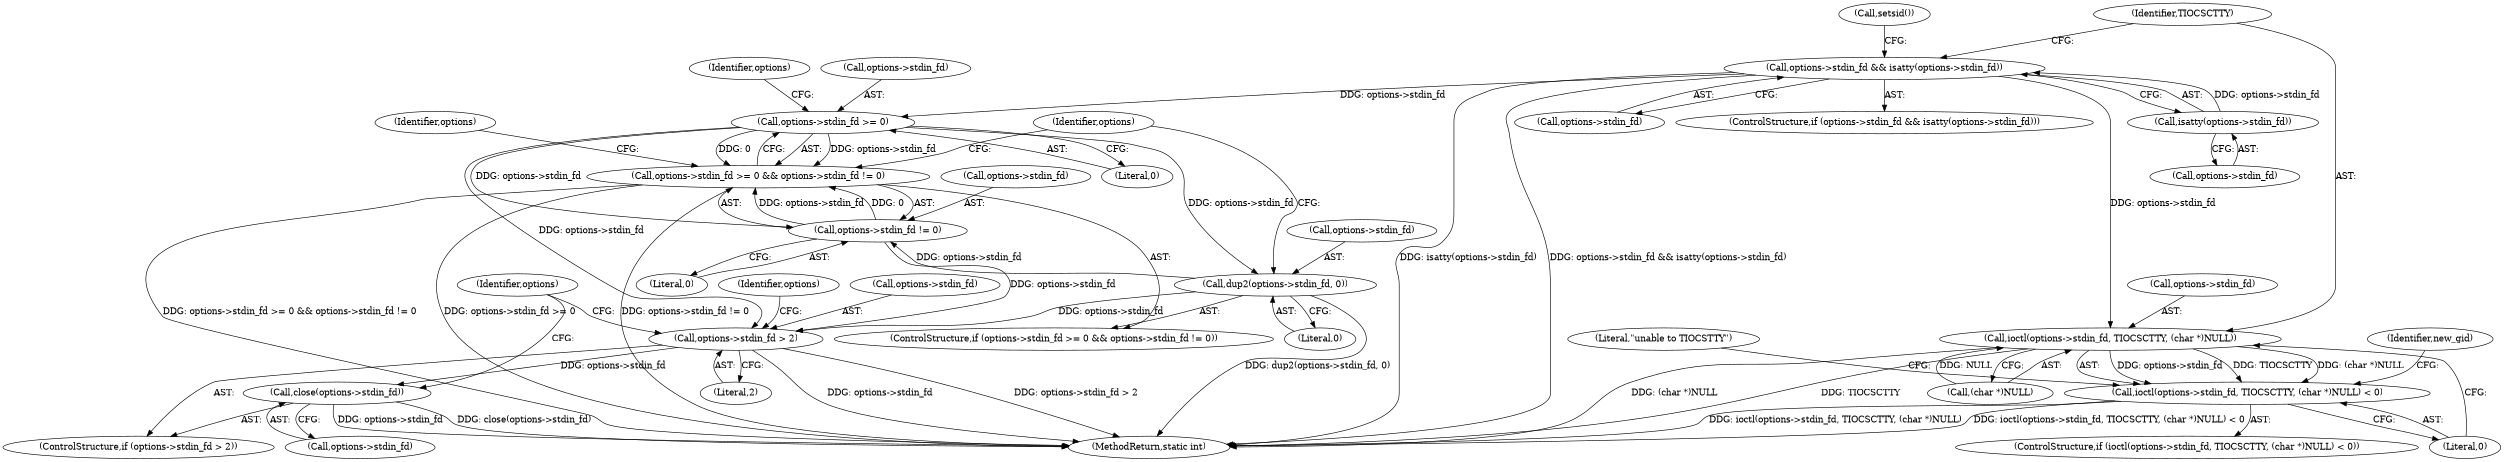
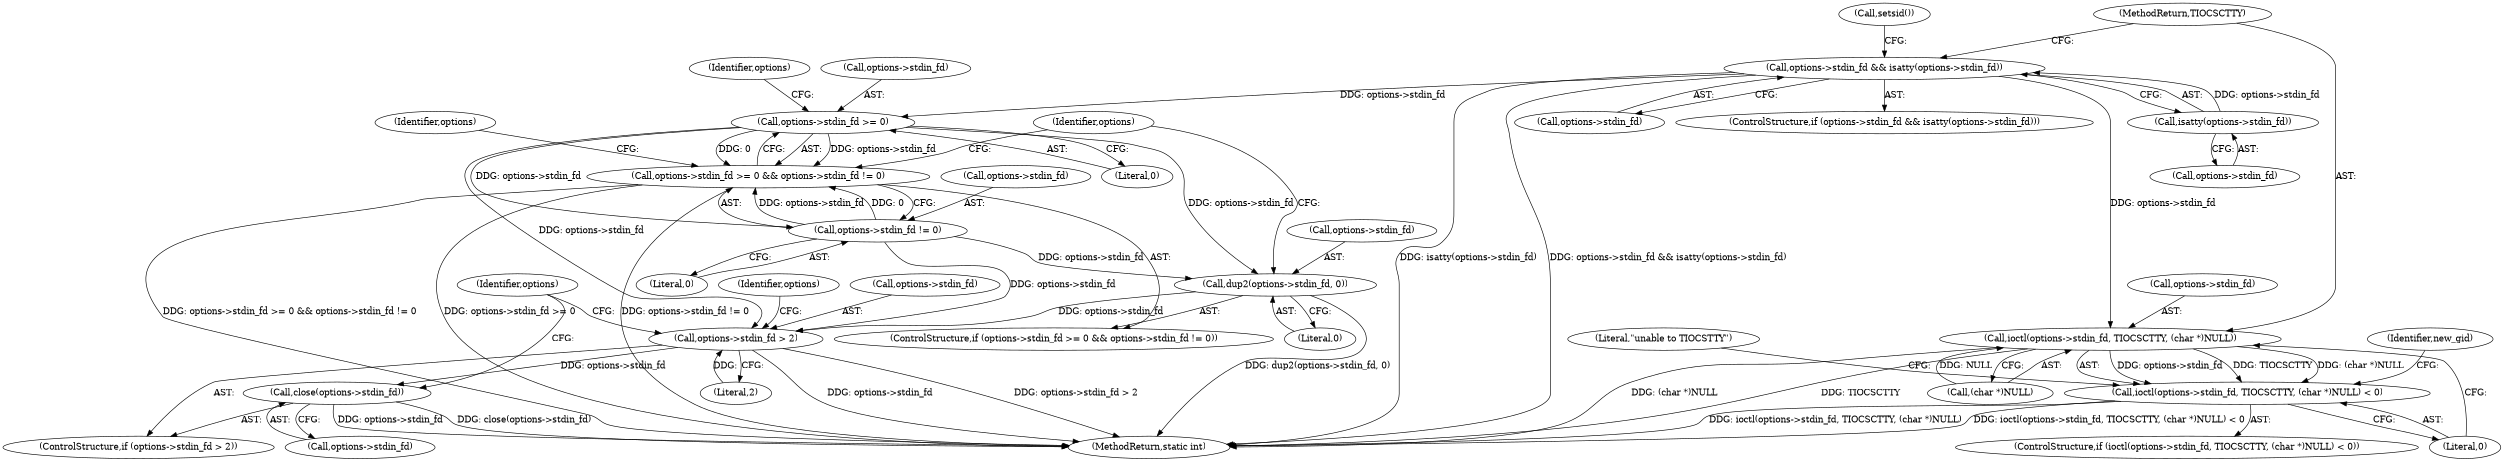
node "(Identifier,TIOCSCTTY)": label "(Identifier,TIOCSCTTY)" -> "(MethodReturn,TIOCSCTTY)"
edge "(Call,options->stdin_fd >= 0 && options->stdin_fd != 0)" -> "(Call,options->stdin_fd != 0)": label "AST: " -> "CFG: "
edge "(Call,dup2(options->stdin_fd, 0))" -> "(Call,options->stdin_fd != 0)": reversed
edge "(Literal,2)" -> "(Call,options->stdin_fd > 2)": label "AST: " -> "DDG: "
